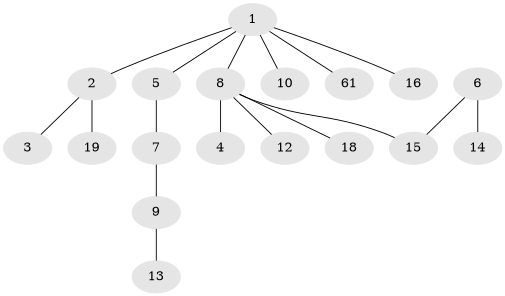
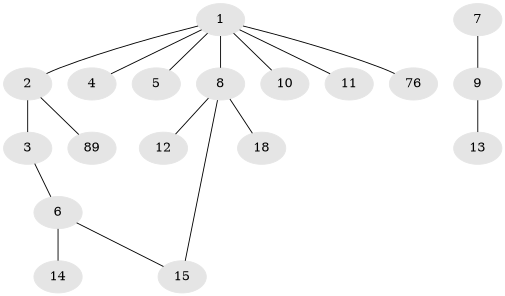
node "61": label "61" -> "11"
node "16": label "16" -> "76"
edge "5" -- "7": removed
edge "8" -- "4": now "1" -- "4"
node "19": label "19" -> "89"
edge "3" -- "6": added
